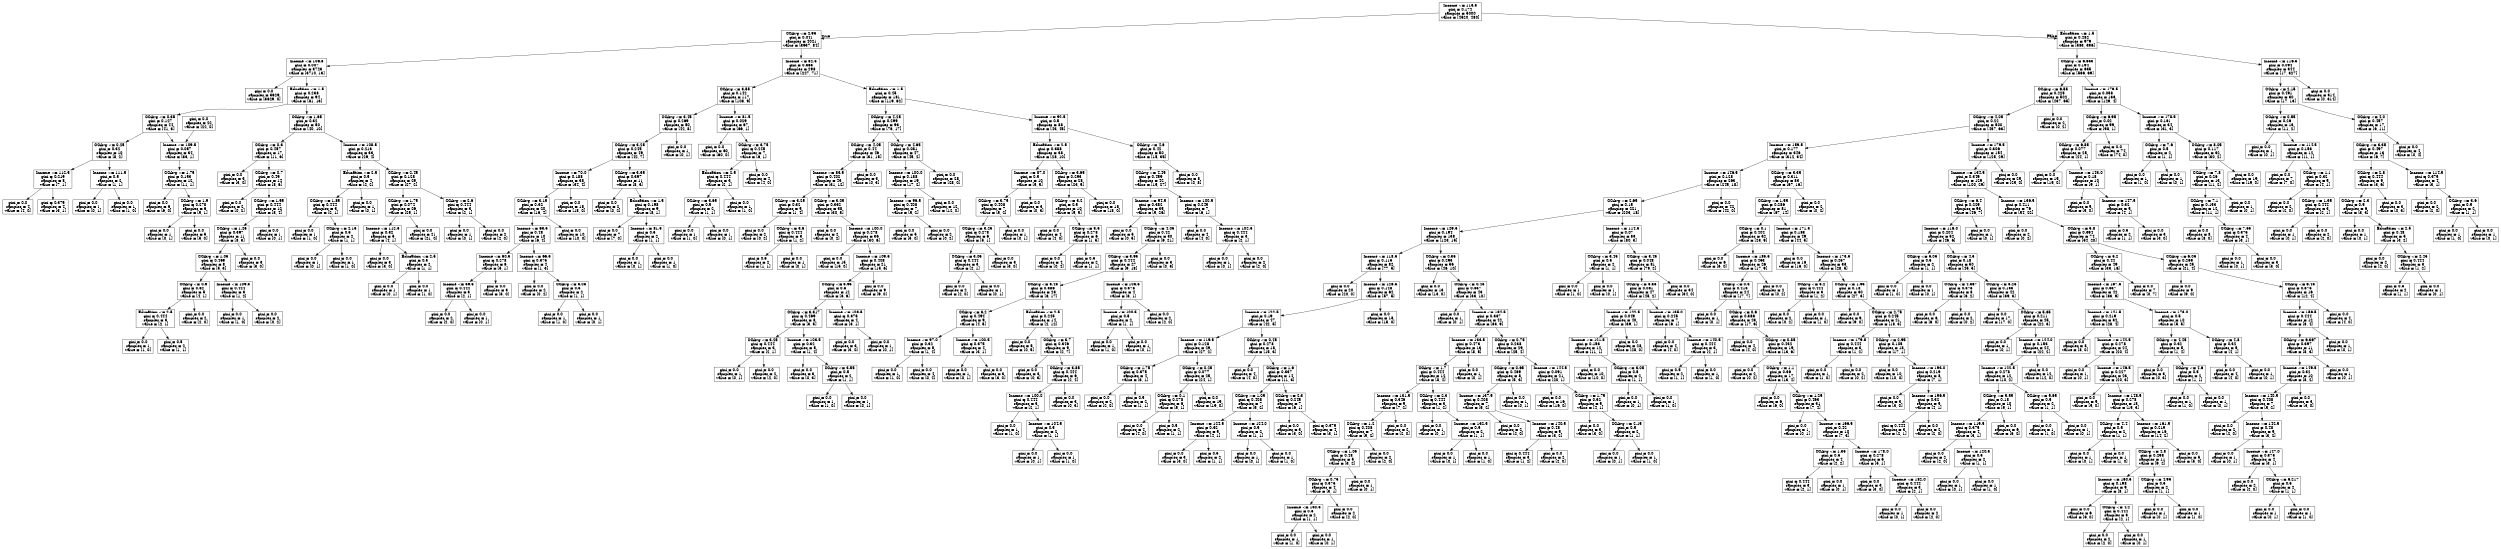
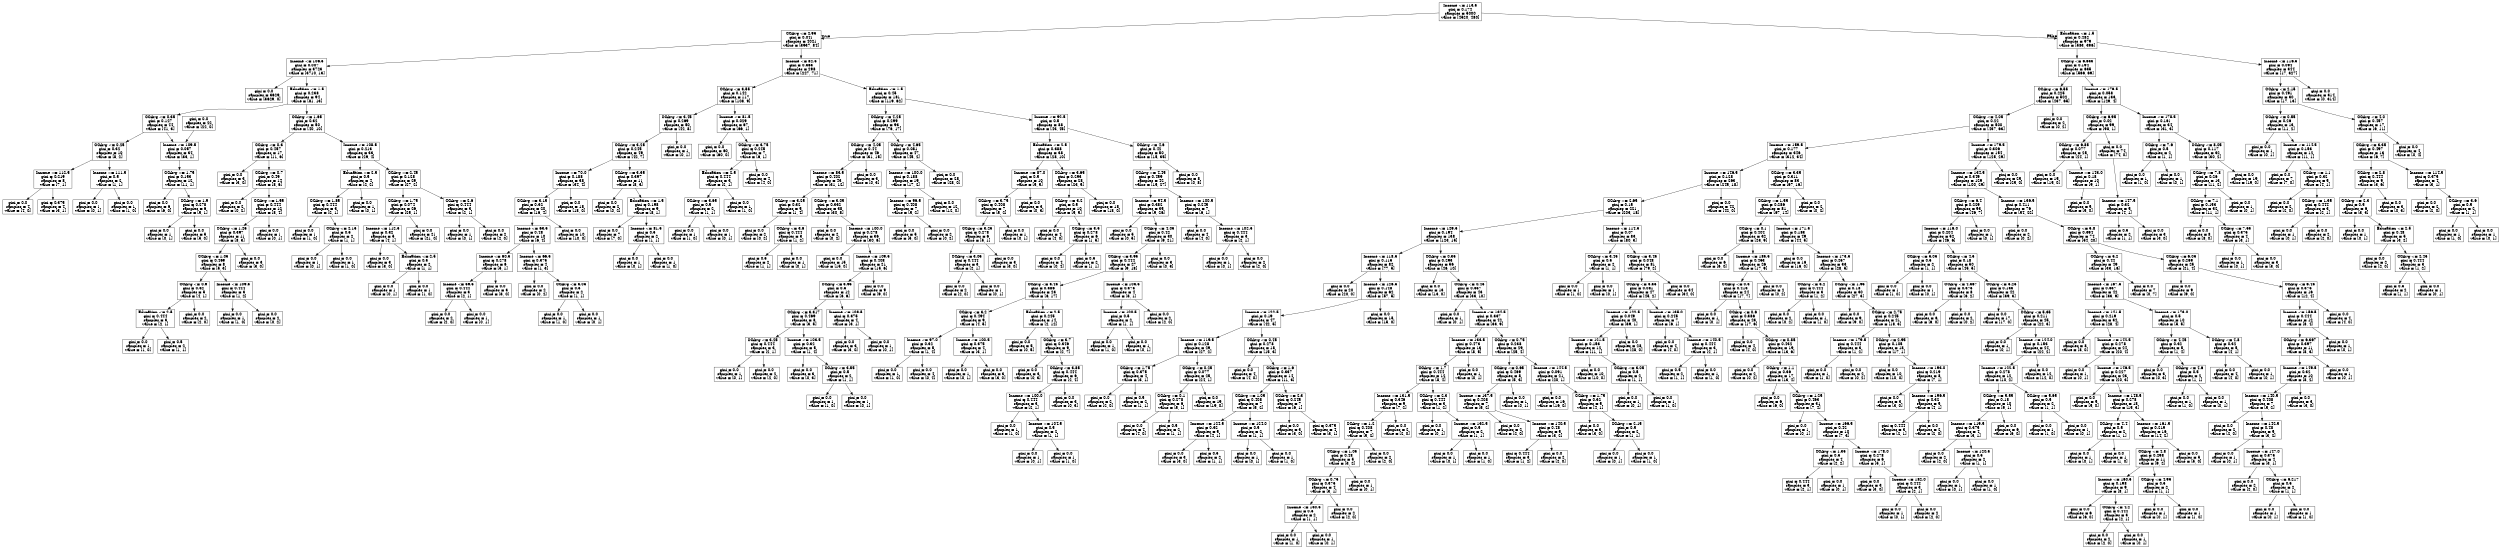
edge "Income <= 143.0 gini = 0.18 samples = 10 value = [9, 1]" -> "Income <= 147.5 gini = 0.32 samples = 5 value = [4, 1]": now "gini = 0.0 samples = 74 value = [74, 0]" -> "Income <= 147.5 gini = 0.32 samples = 5 value = [4, 1]"
node "CCAvg <= 7.1 gini = 0.153 samples = 12 value = [11, 1]": label "CCAvg <= 7.1 gini = 0.153 samples = 12 value = [11, 1]" -> "CCAvg <= 7.1 gini = 0.153 samples = 32 value = [11, 1]"
